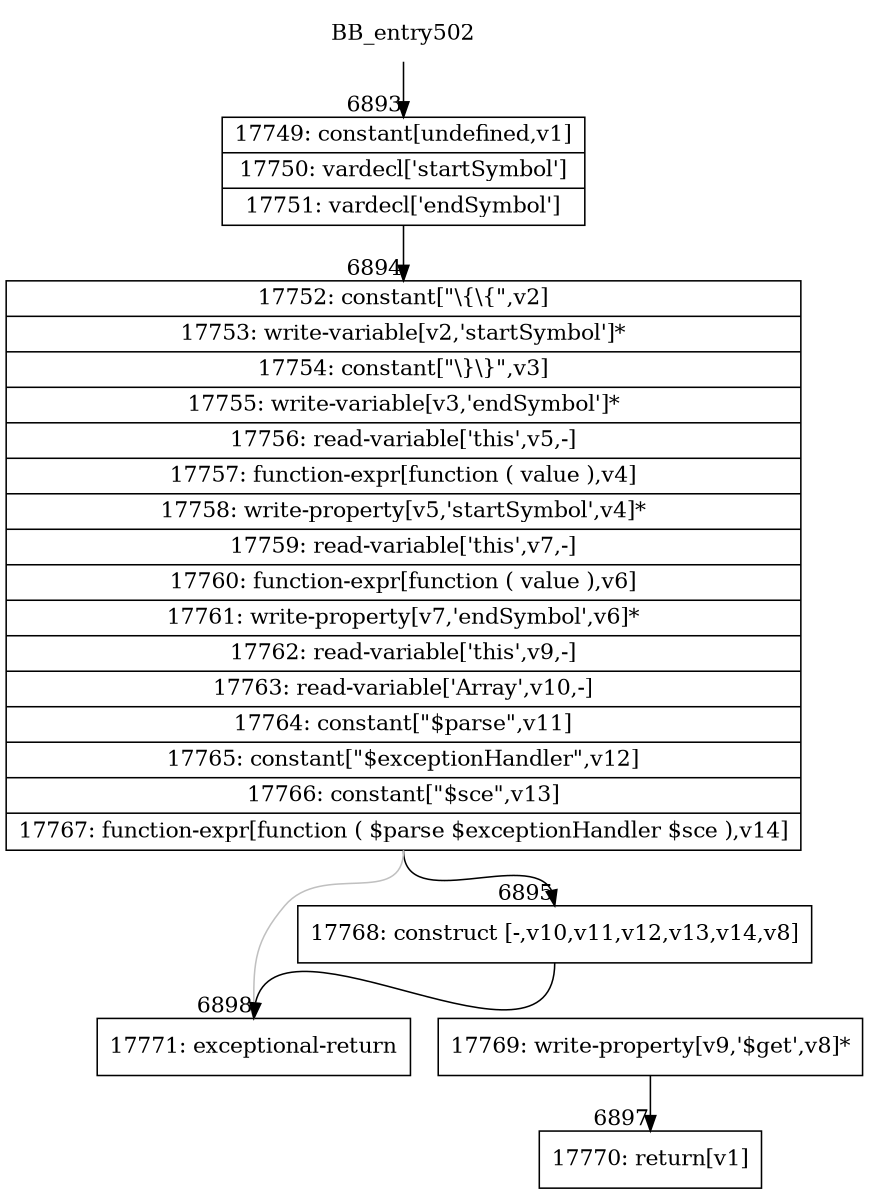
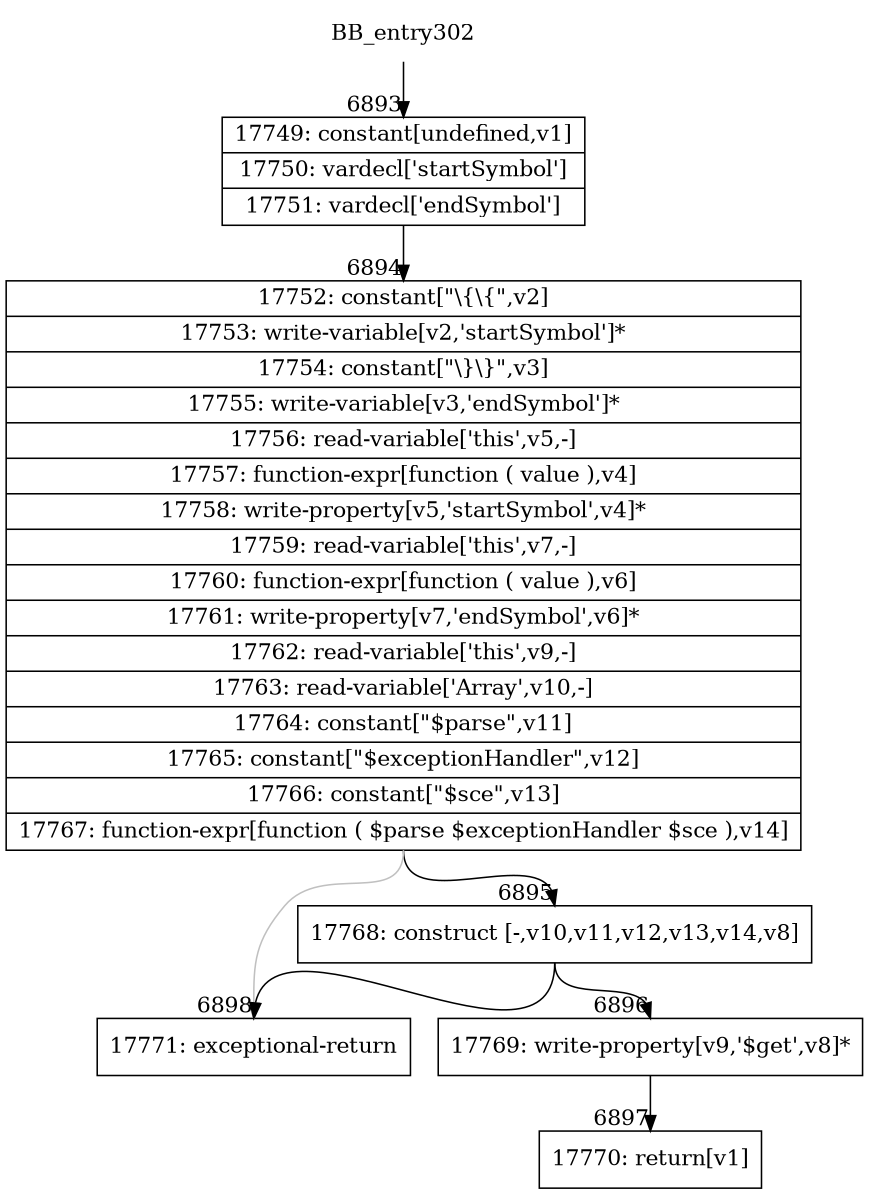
node "BB_entry502": label "BB_entry502" -> "BB_entry302"
edge "17768: construct [-,v10,v11,v12,v13,v14,v8]" -> "17769: write-property[v9,'$get',v8]*": added
